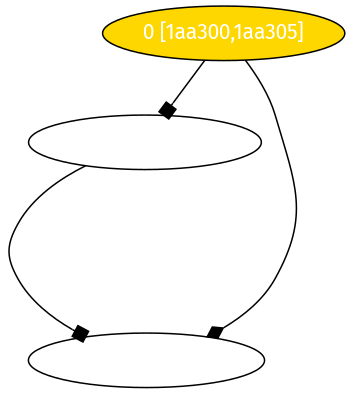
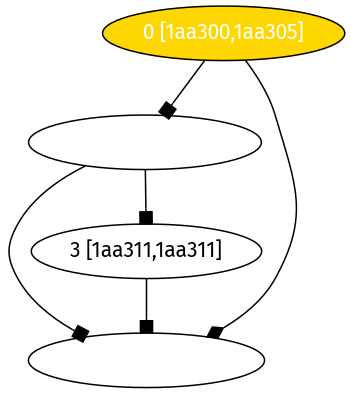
node "3 [1aa311,1aa311]": added
